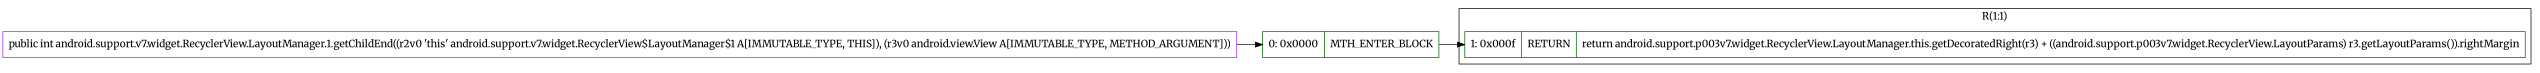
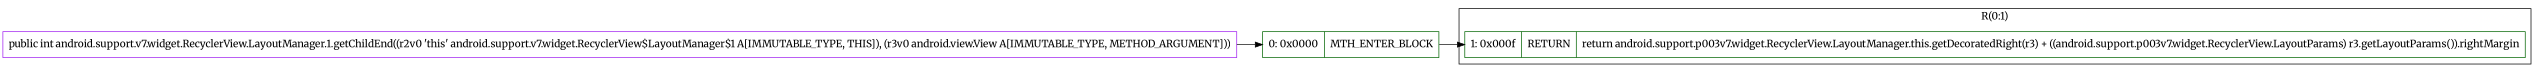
cluster "R(1:1)": label "R(1:1)" -> "R(0:1)"
